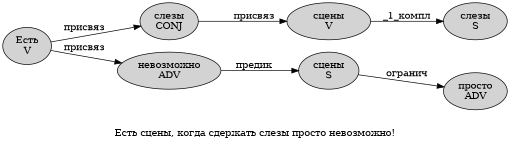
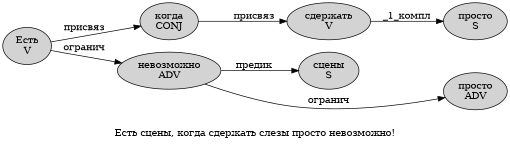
node "слезы CONJ": label "слезы CONJ" -> "когда CONJ"
node "сцены V": label "сцены V" -> "сдержать V"
node "слезы S": label "слезы S" -> "просто S"
edge "Есть V" -> "невозможно ADV": label "присвяз" -> "огранич"
edge "сцены S" -> "просто ADV": now "невозможно ADV" -> "просто ADV"
